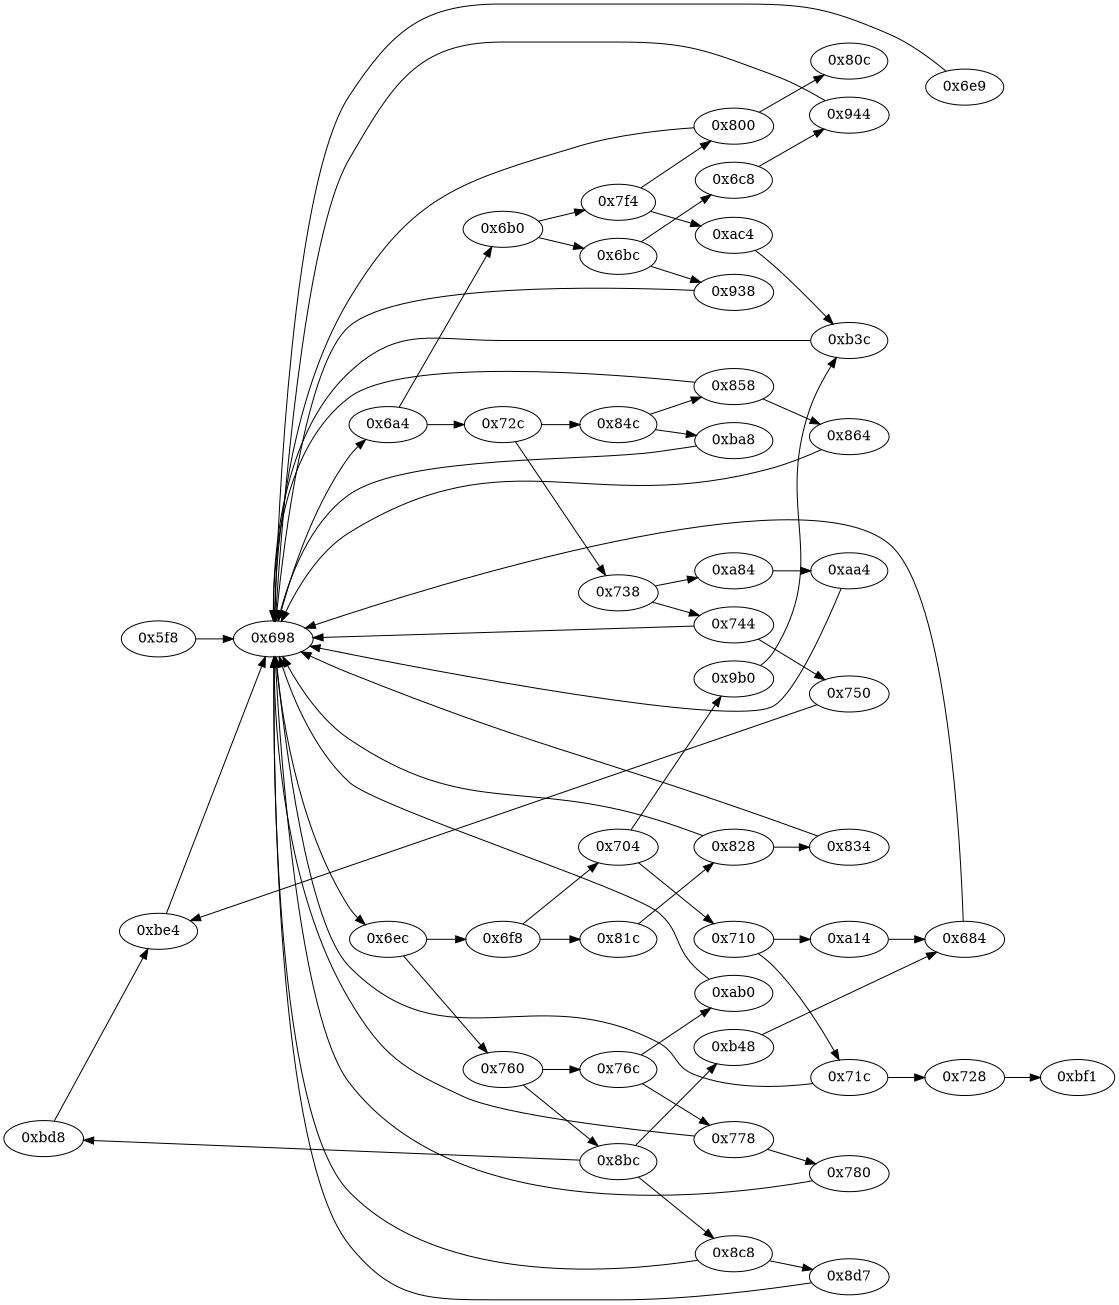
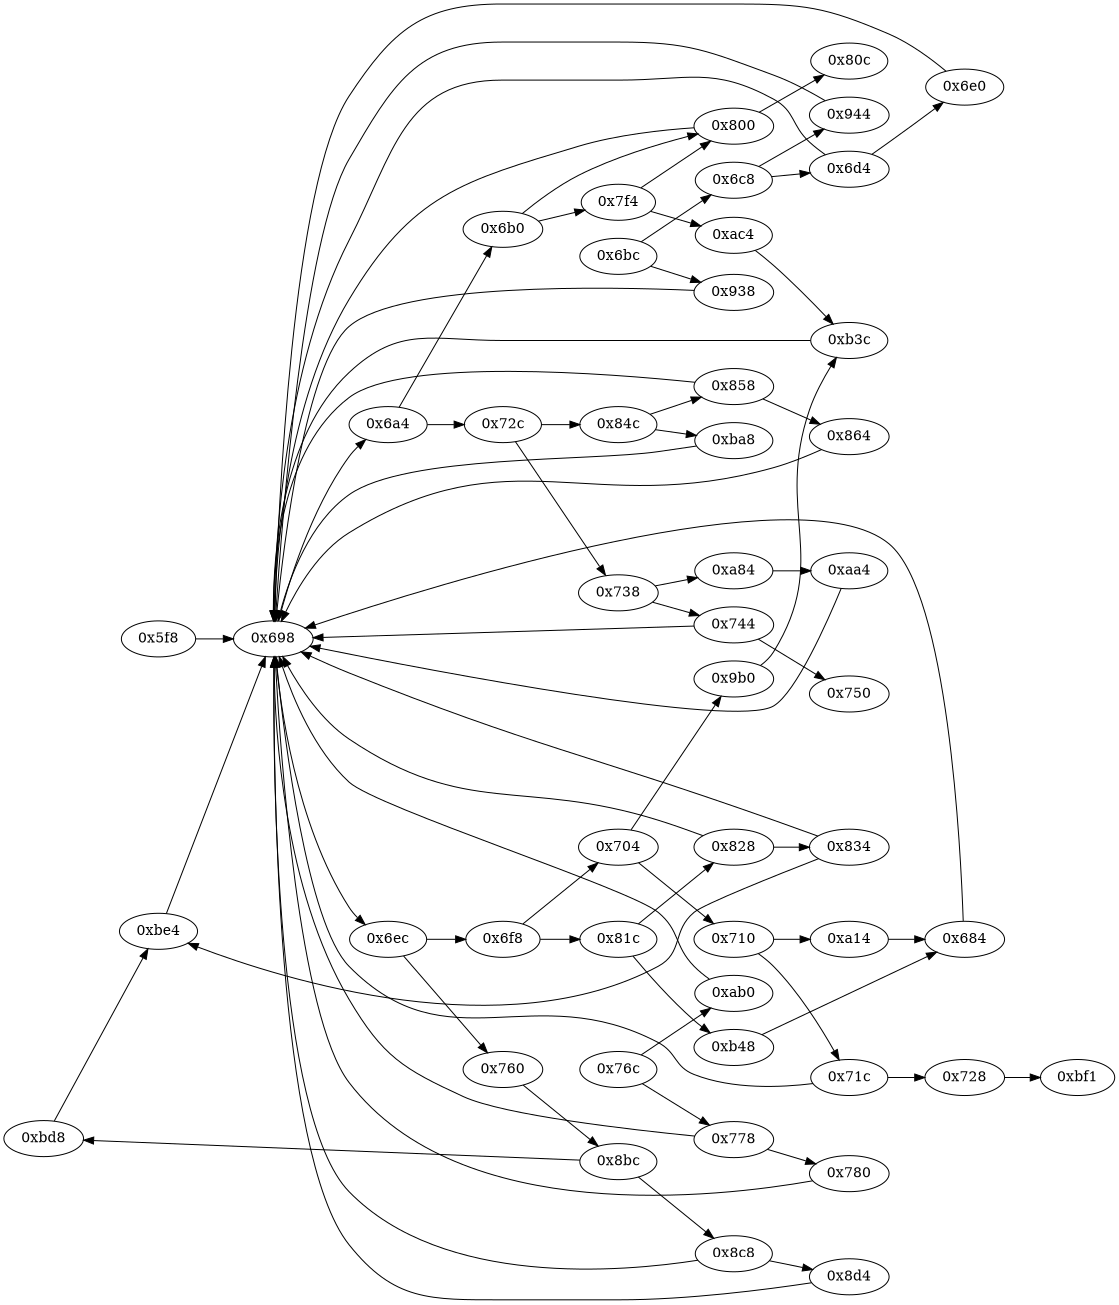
node "0x6e9": label "0x6e9" -> "0x6e0"
node "0x6d4": added
edge "0x6b0" -> "0x6bc": now "0x6b0" -> "0x800"
edge "0x750" -> "0xbe4": now "0x834" -> "0xbe4"
edge "0x760" -> "0x76c": removed
edge "0x8bc" -> "0xb48": now "0x81c" -> "0xb48"
node "0x8d7": label "0x8d7" -> "0x8d4"
